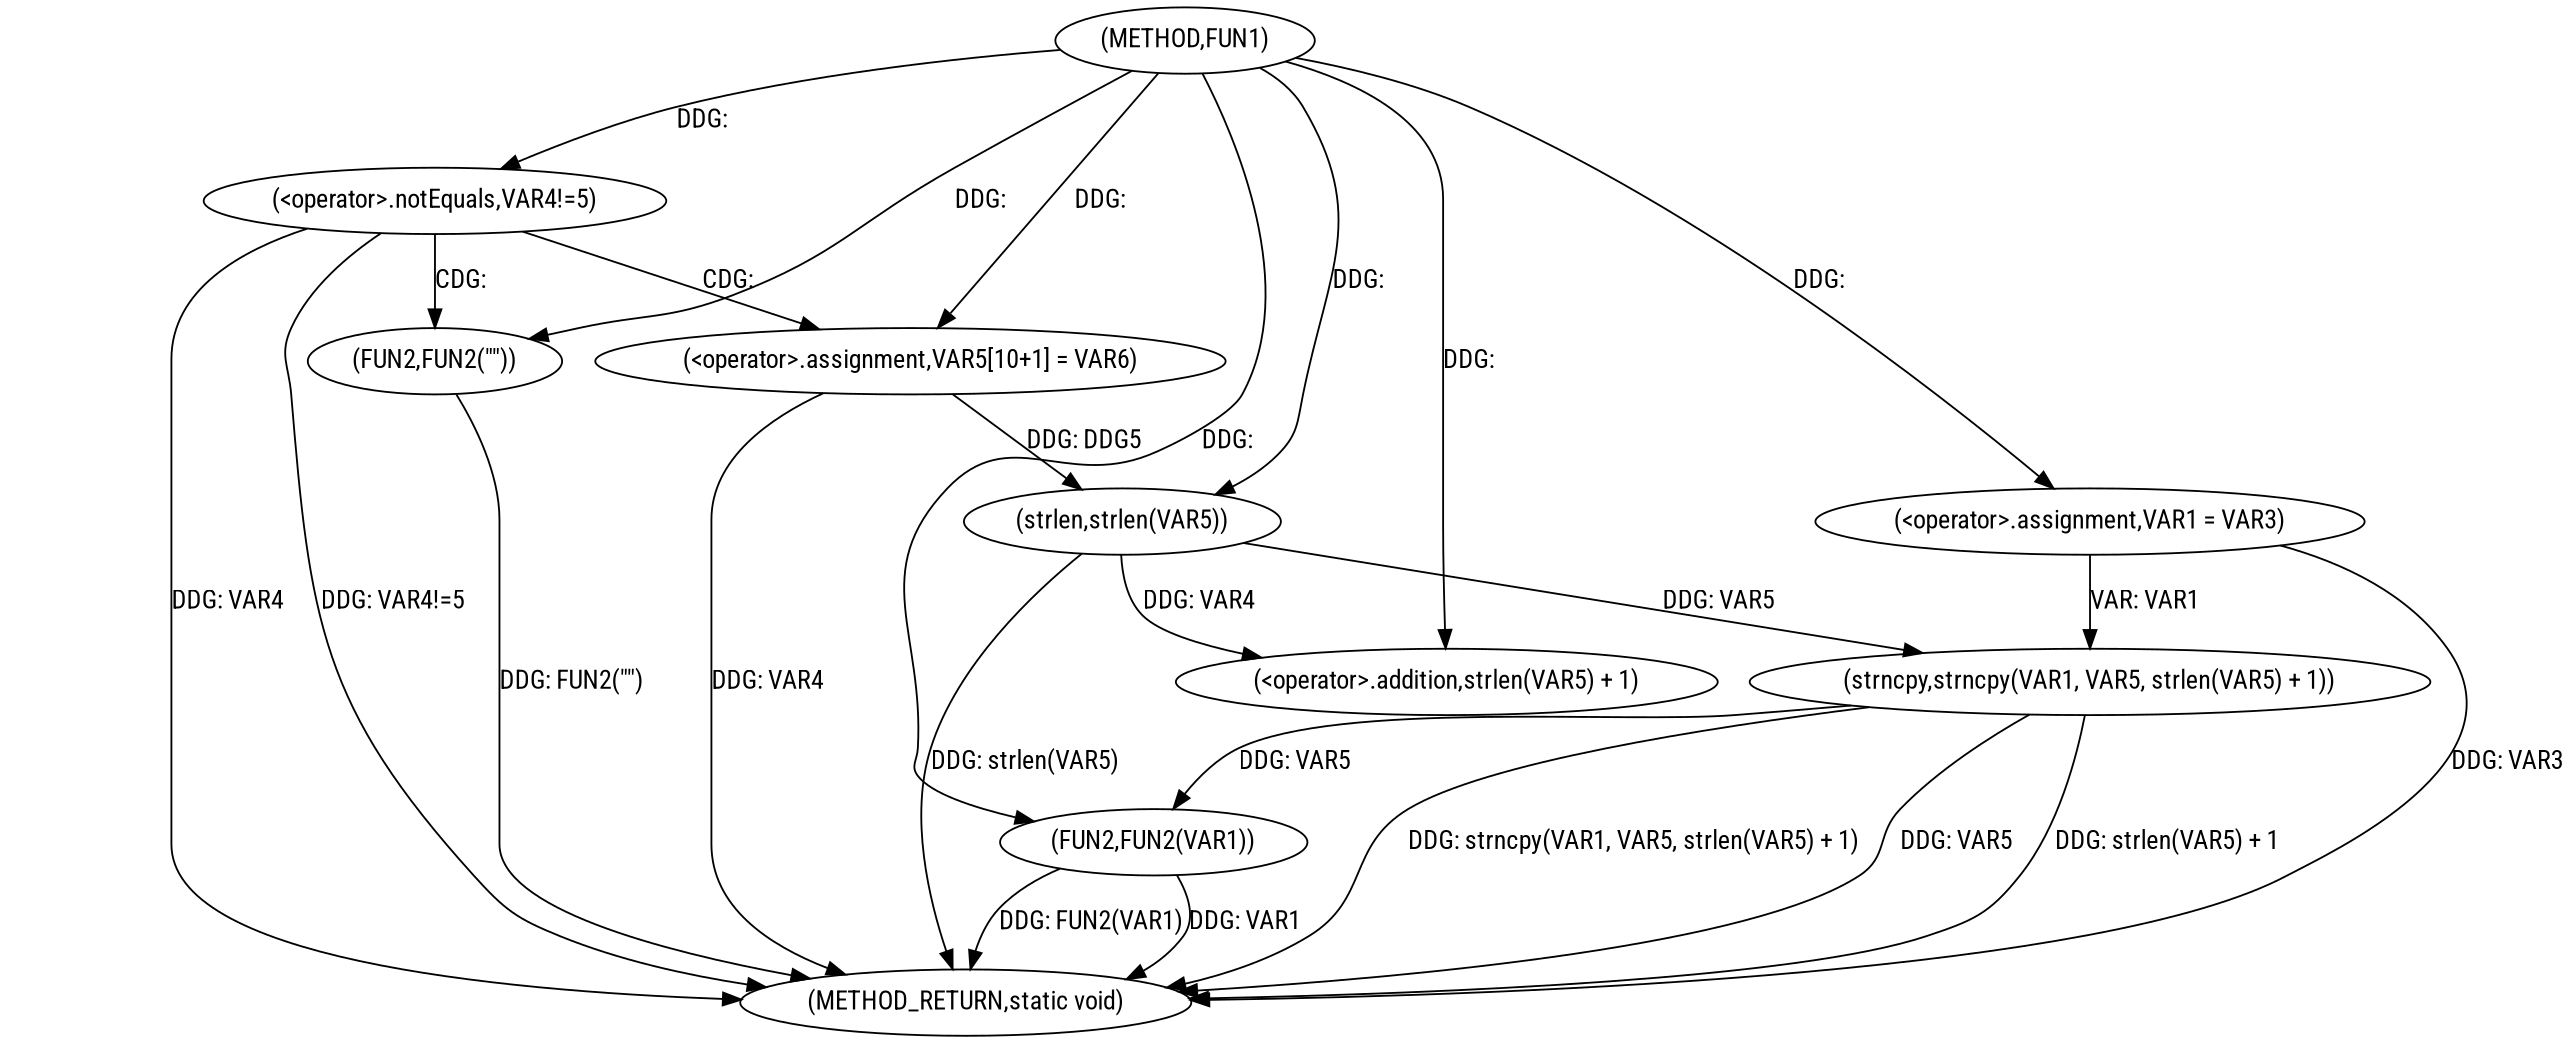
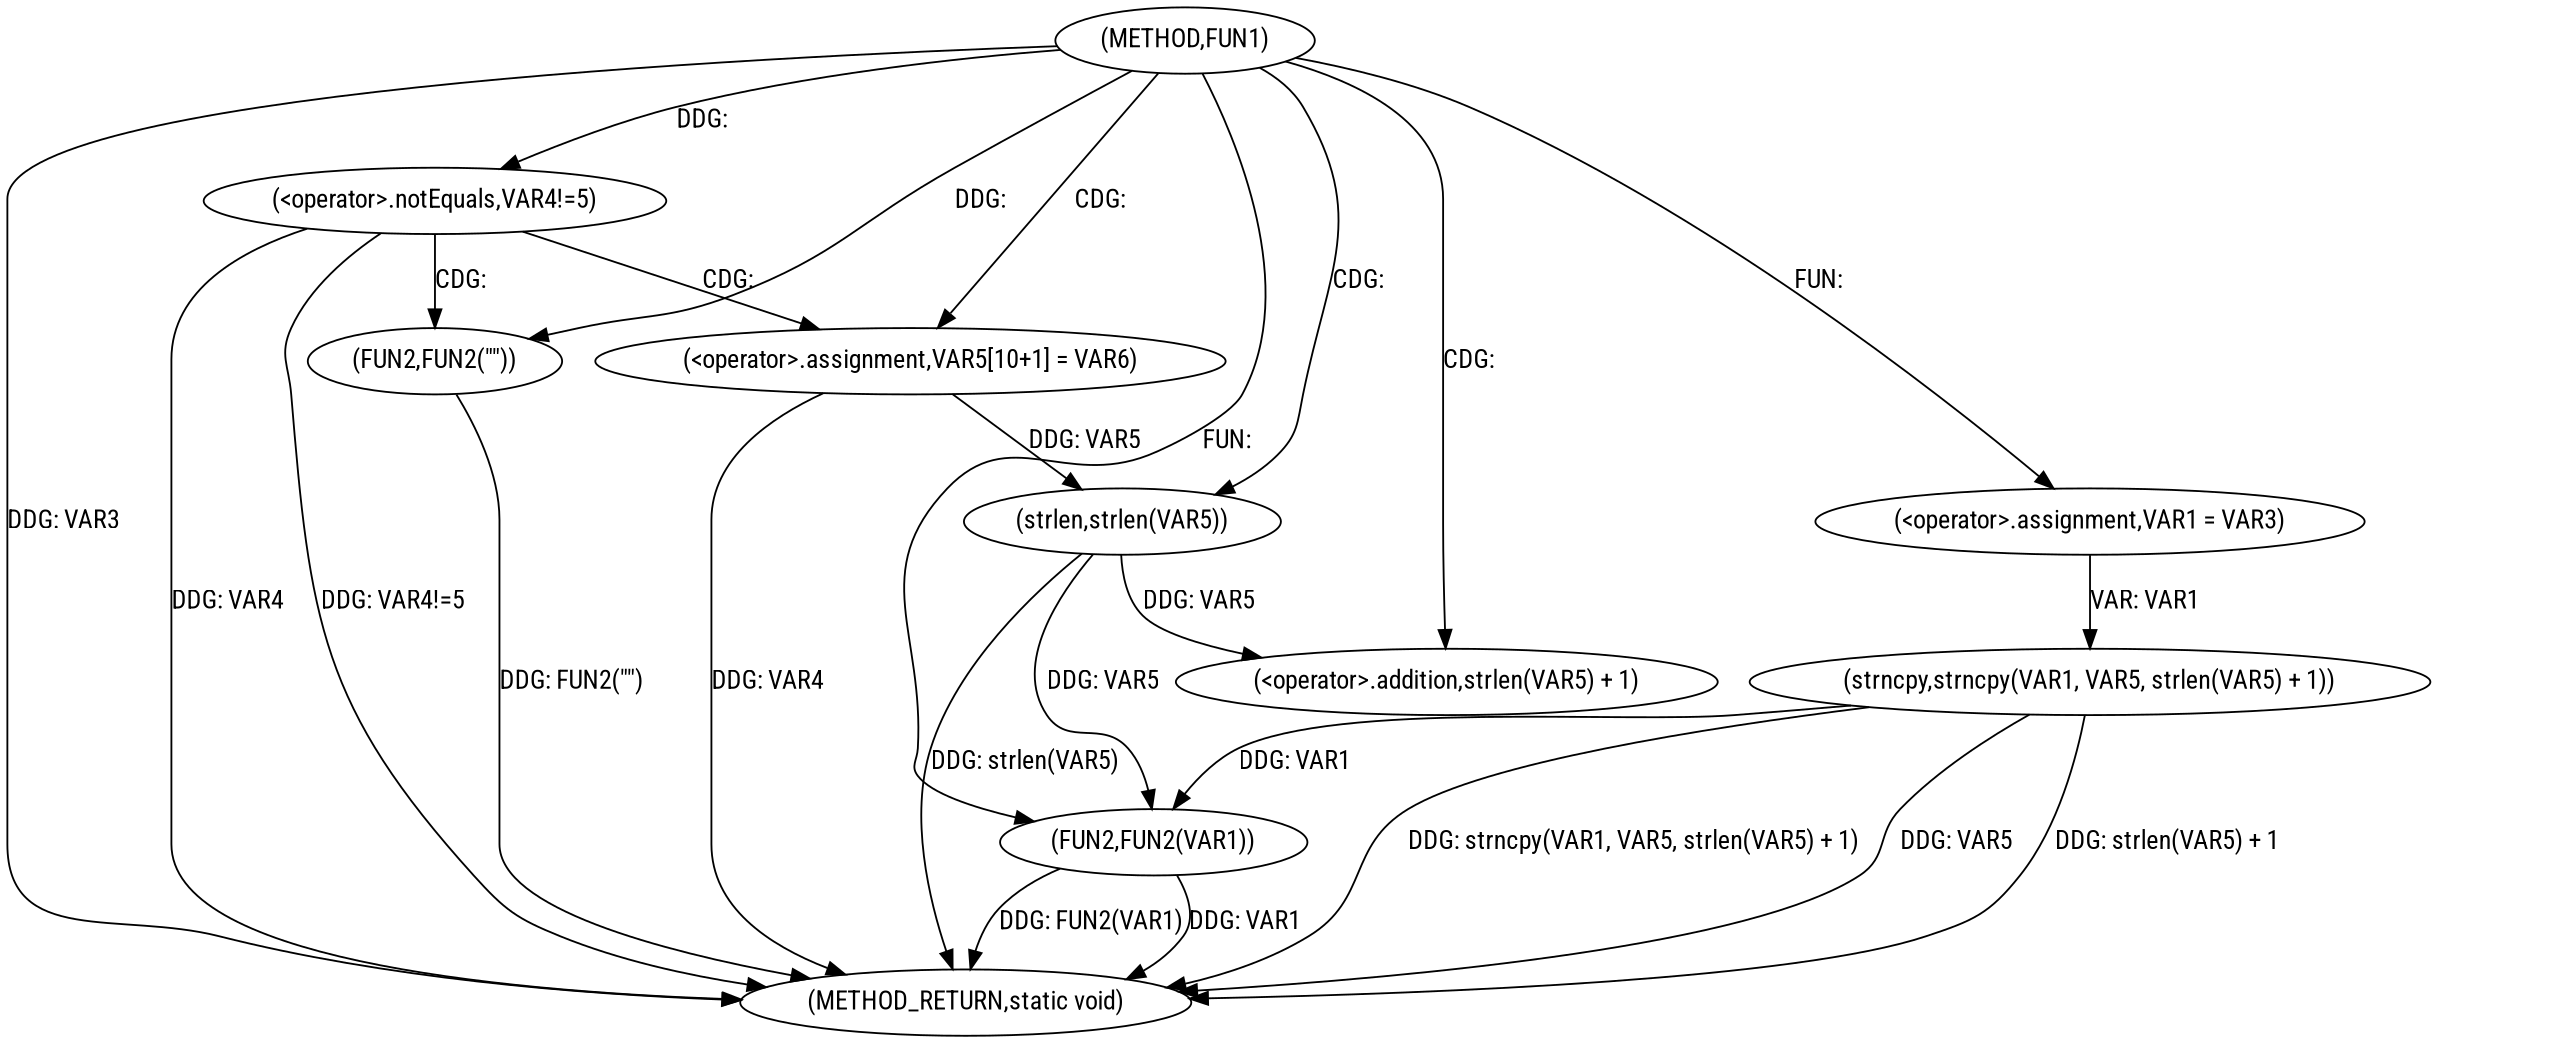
edge "(METHOD,FUN1)" -> "(<operator>.assignment,VAR5[10+1] = VAR6)": label "DDG: " -> "CDG: "
edge "(METHOD,FUN1)" -> "(strlen,strlen(VAR5))": label "DDG: " -> "CDG: "
edge "(METHOD,FUN1)" -> "(<operator>.assignment,VAR1 = VAR3)": label "DDG: " -> "FUN: "
edge "(METHOD,FUN1)" -> "(<operator>.addition,strlen(VAR5) + 1)": label "DDG: " -> "CDG: "
edge "(<operator>.assignment,VAR5[10+1] = VAR6)" -> "(strlen,strlen(VAR5))": label "DDG: DDG5" -> "DDG: VAR5"
edge "(METHOD,FUN1)" -> "(FUN2,FUN2(VAR1))": label "DDG: " -> "FUN: "
edge "(strlen,strlen(VAR5))" -> "(strncpy,strncpy(VAR1, VAR5, strlen(VAR5) + 1))": now "(strlen,strlen(VAR5))" -> "(FUN2,FUN2(VAR1))"
edge "(strlen,strlen(VAR5))" -> "(<operator>.addition,strlen(VAR5) + 1)": label "DDG: VAR4" -> "DDG: VAR5"
edge "(strncpy,strncpy(VAR1, VAR5, strlen(VAR5) + 1))" -> "(FUN2,FUN2(VAR1))": label "DDG: VAR5" -> "DDG: VAR1"
edge "(<operator>.assignment,VAR1 = VAR3)" -> "(METHOD_RETURN,static void)": now "(METHOD,FUN1)" -> "(METHOD_RETURN,static void)"
